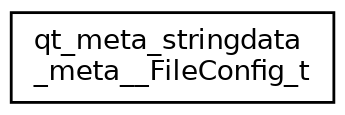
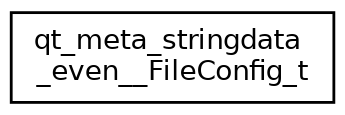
node "qt_meta_stringdata _meta__FileConfig_t": label "qt_meta_stringdata _meta__FileConfig_t" -> "qt_meta_stringdata _even__FileConfig_t"
